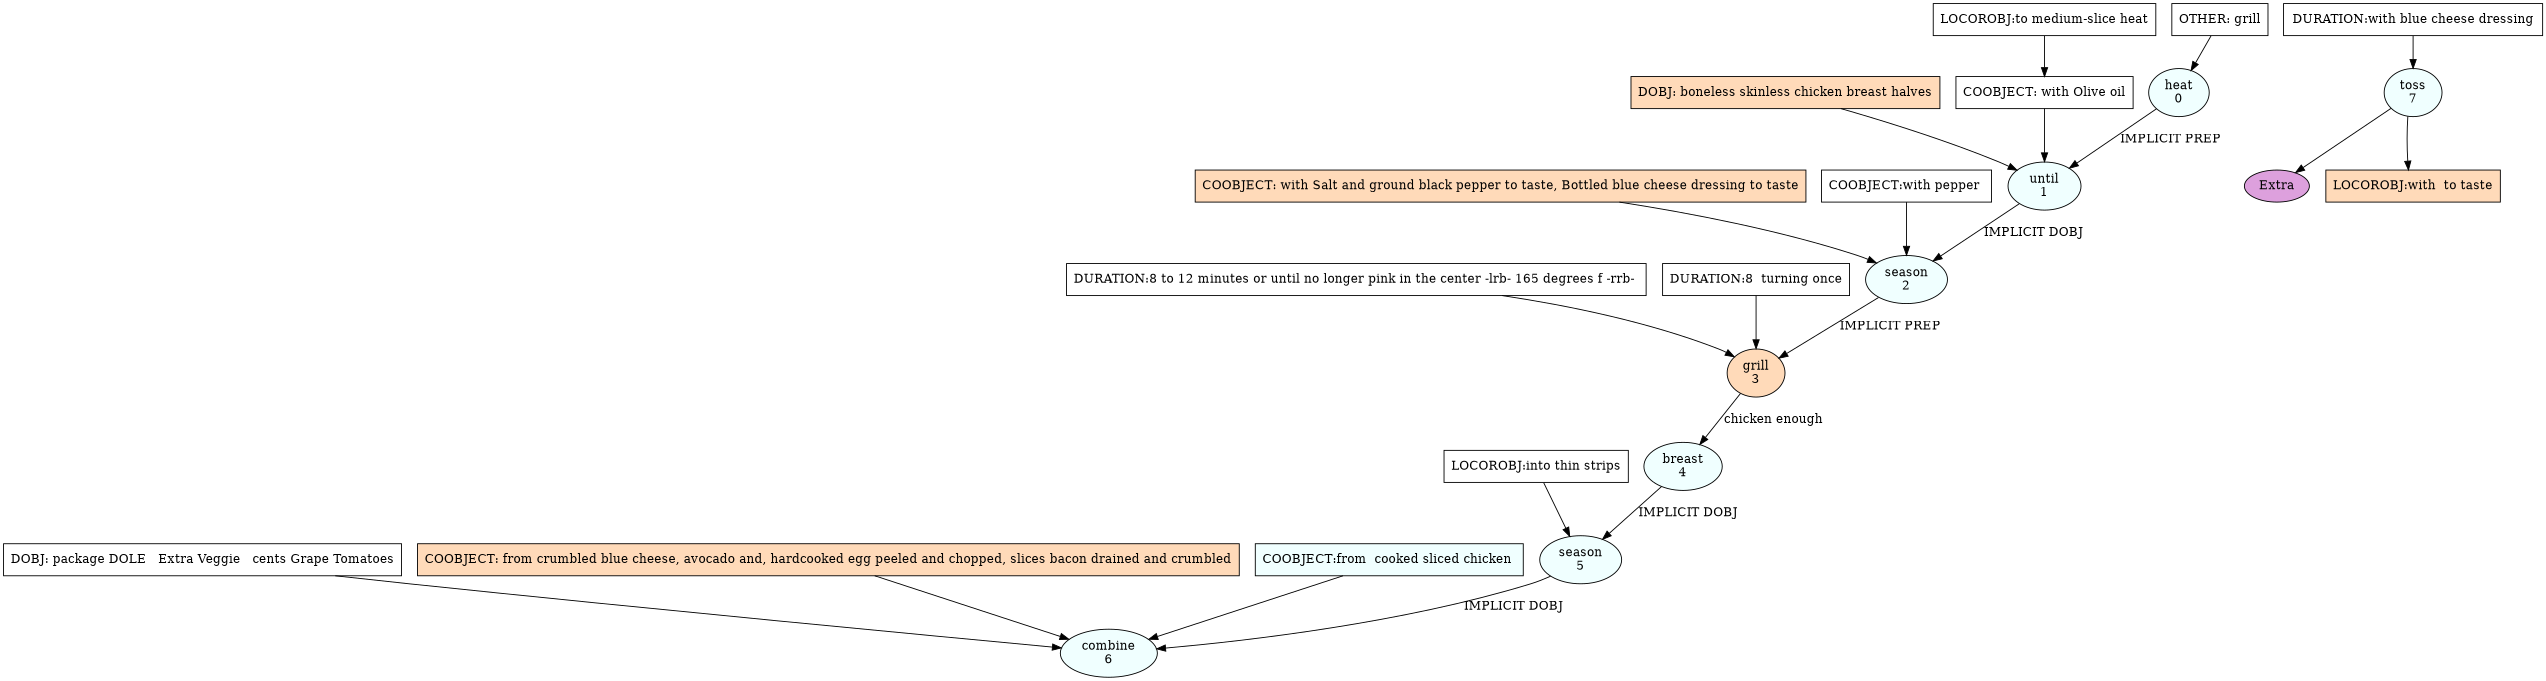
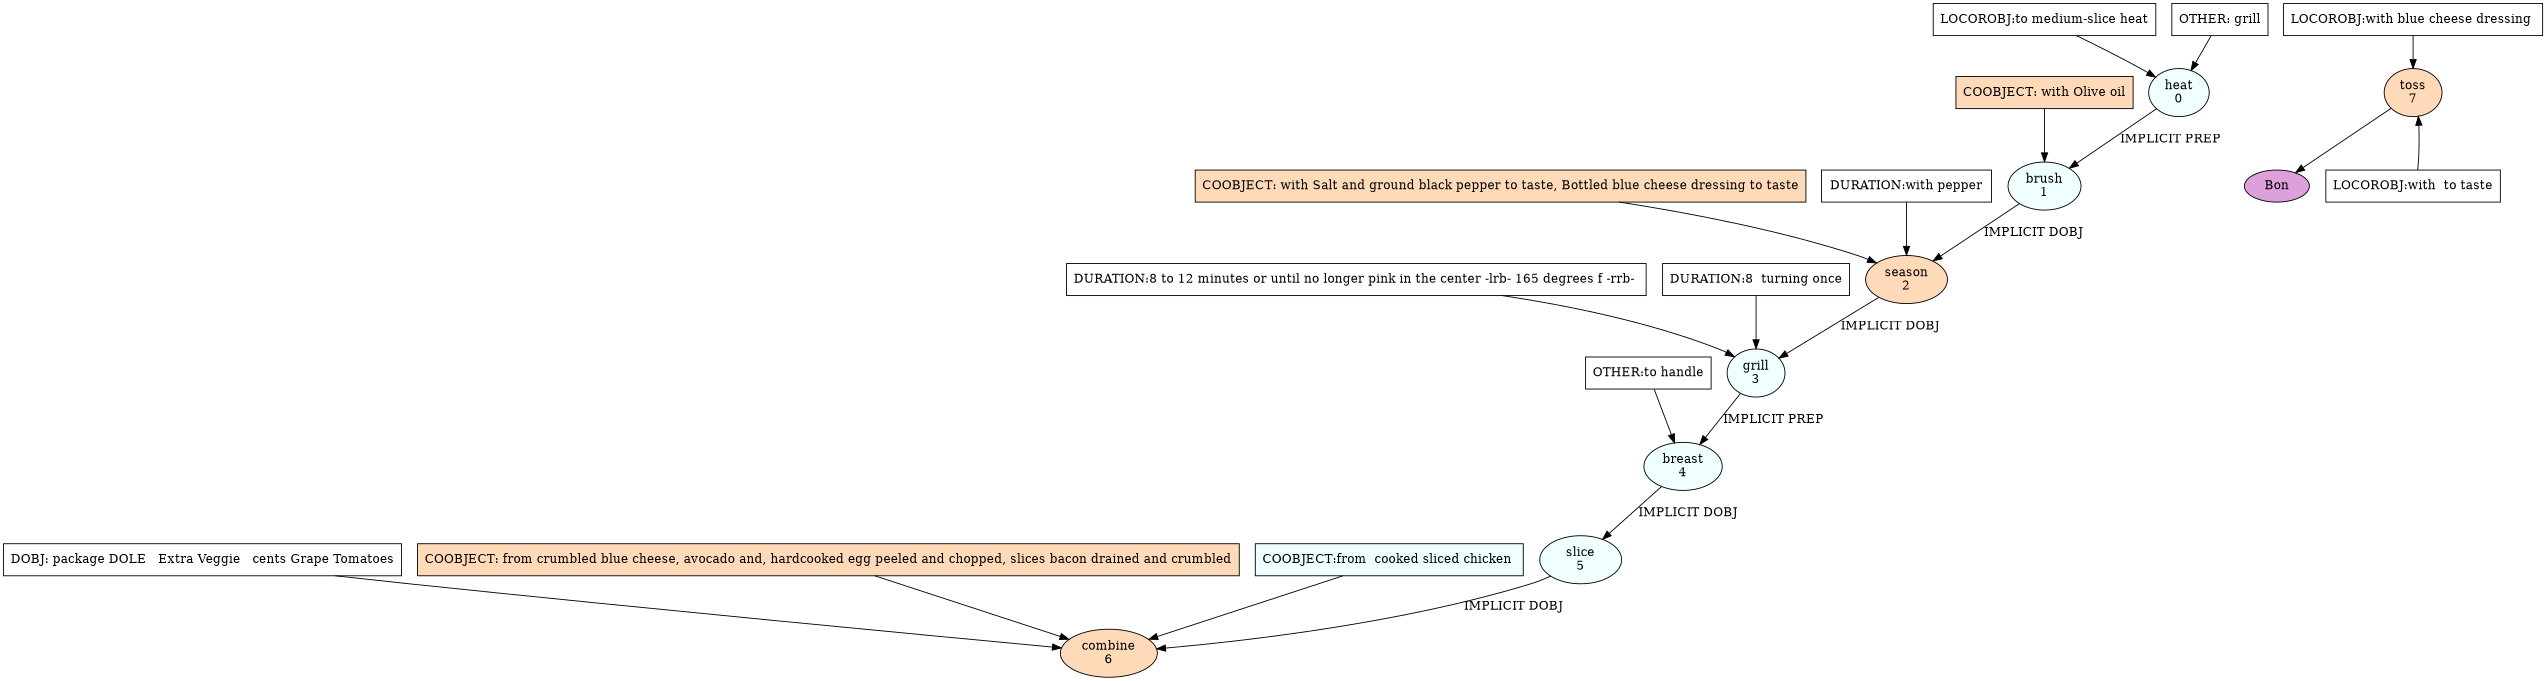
node "DURATION:with blue cheese dressing": label "DURATION:with blue cheese dressing" -> "LOCOROBJ:with blue cheese dressing"
edge "LOCOROBJ:to medium-slice heat" -> "COOBJECT: with Olive oil": now "LOCOROBJ:to medium-slice heat" -> "heat 0"
node "DOBJ: boneless skinless chicken breast halves": removed
node "COOBJECT: with Olive oil": fillcolor white -> peachpuff
node "toss 7": fillcolor azure -> peachpuff
edge "toss 7" -> "LOCOROBJ:with  to taste": reversed
node "COOBJECT:with pepper": label "COOBJECT:with pepper" -> "DURATION:with pepper"
node "until 1": label "until 1" -> "brush 1"
node "Extra": label "Extra" -> "Bon"
node "LOCOROBJ:with  to taste": fillcolor peachpuff -> white
node "season 2": fillcolor azure -> peachpuff
edge "season 2" -> "grill 3": label "IMPLICIT PREP" -> "IMPLICIT DOBJ"
node "OTHER:to handle": added
node "grill 3": fillcolor peachpuff -> azure
edge "grill 3" -> "breast 4": label "chicken enough" -> "IMPLICIT PREP"
node "LOCOROBJ:into thin strips": removed
node "season 5": label "season 5" -> "slice 5"
node "combine 6": fillcolor azure -> peachpuff
